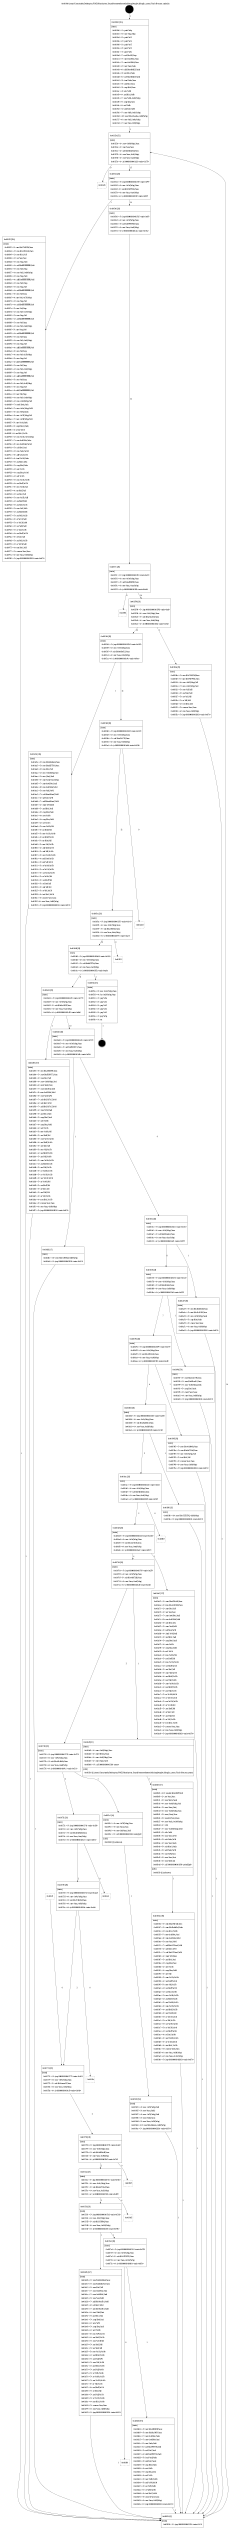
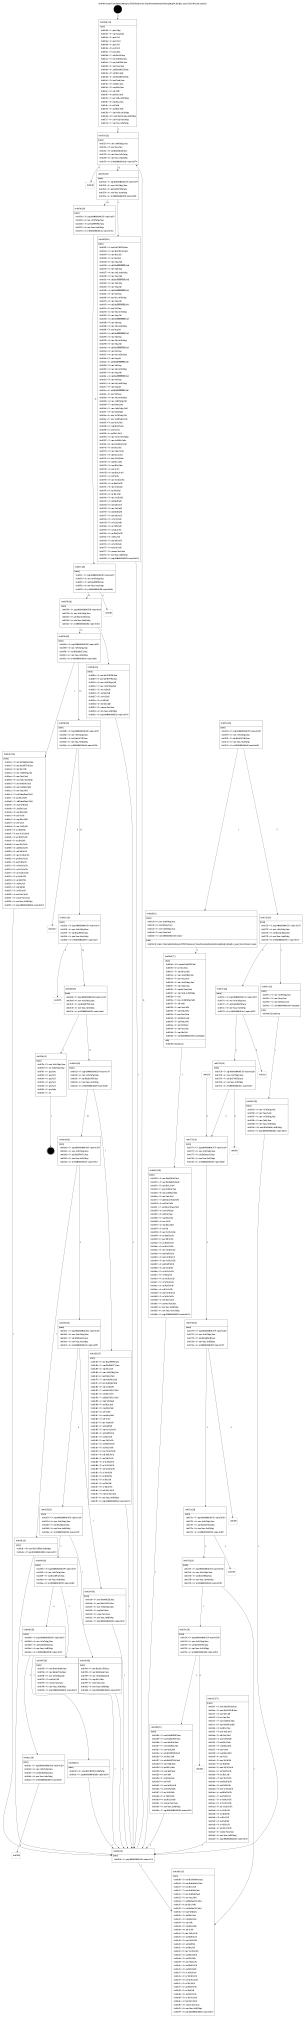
node "0x4016e8 [28]": removed
edge "0x401e0b [147]" -> "0x402024 [5]": reversed
